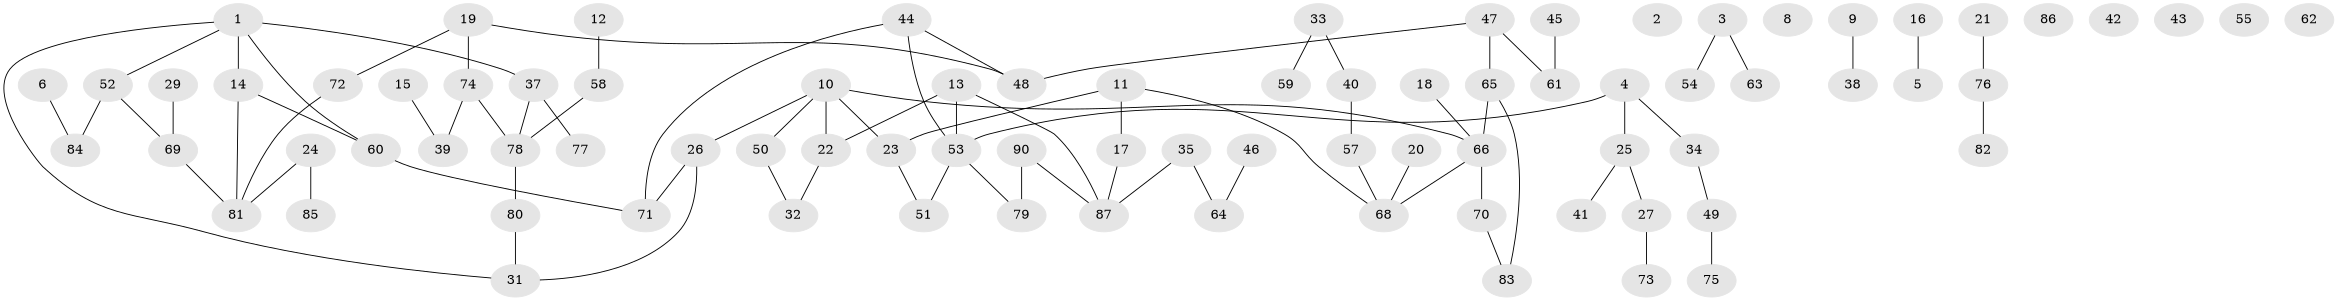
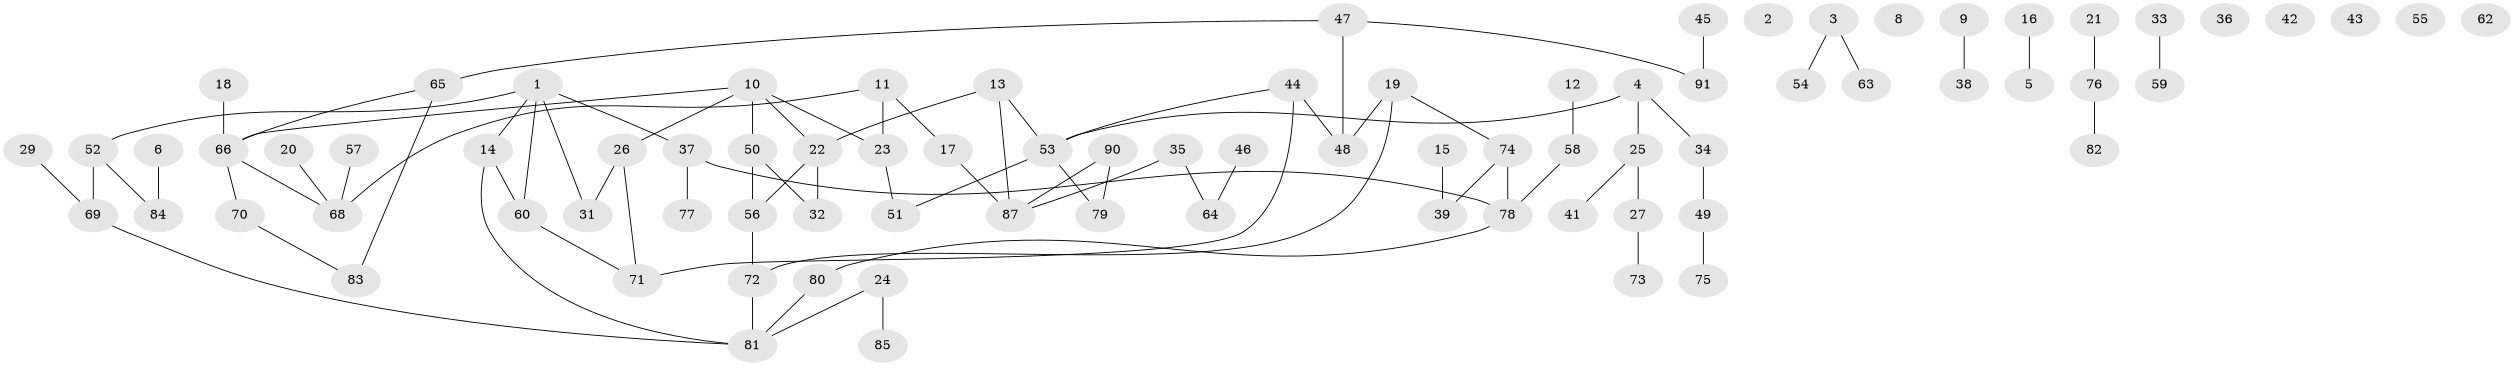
node "86": label "86" -> "36"
node "40": removed
node "61": label "61" -> "91"
node "56": added
edge "80" -- "31": now "80" -- "81"
